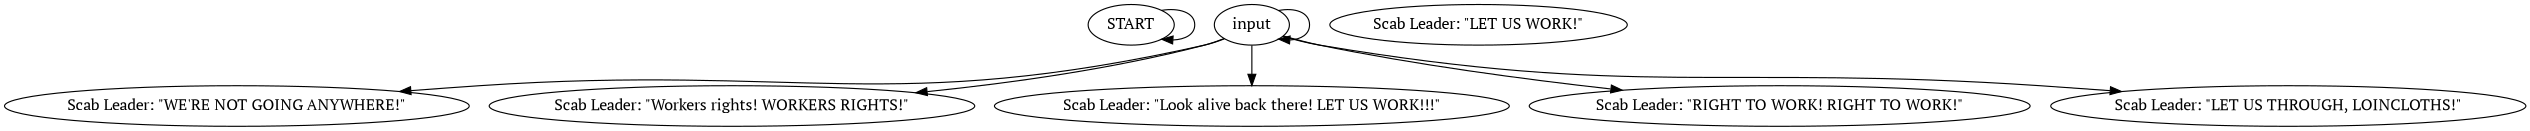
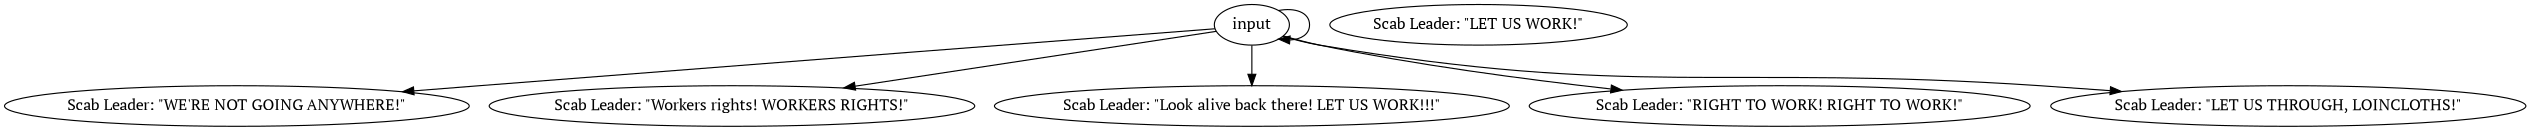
node "START": removed
